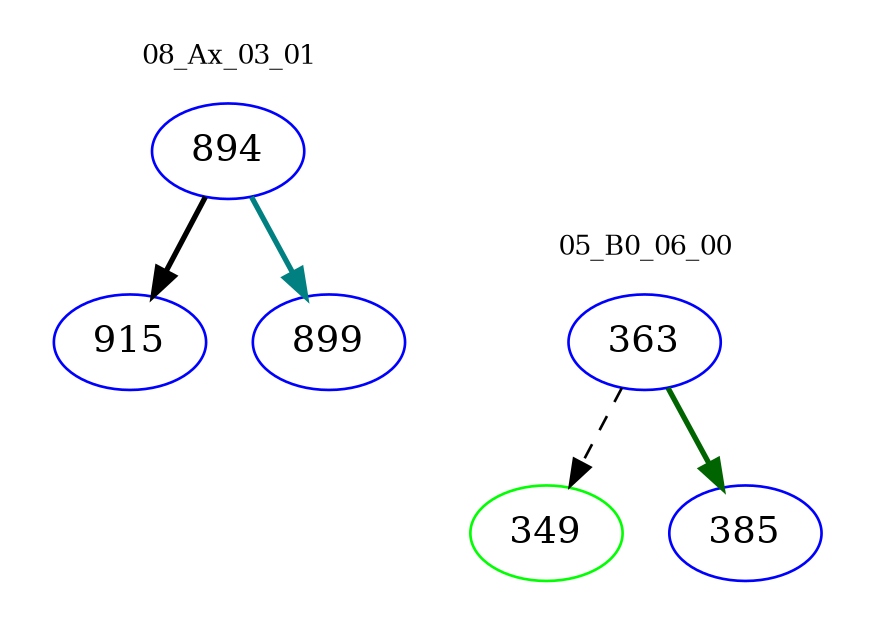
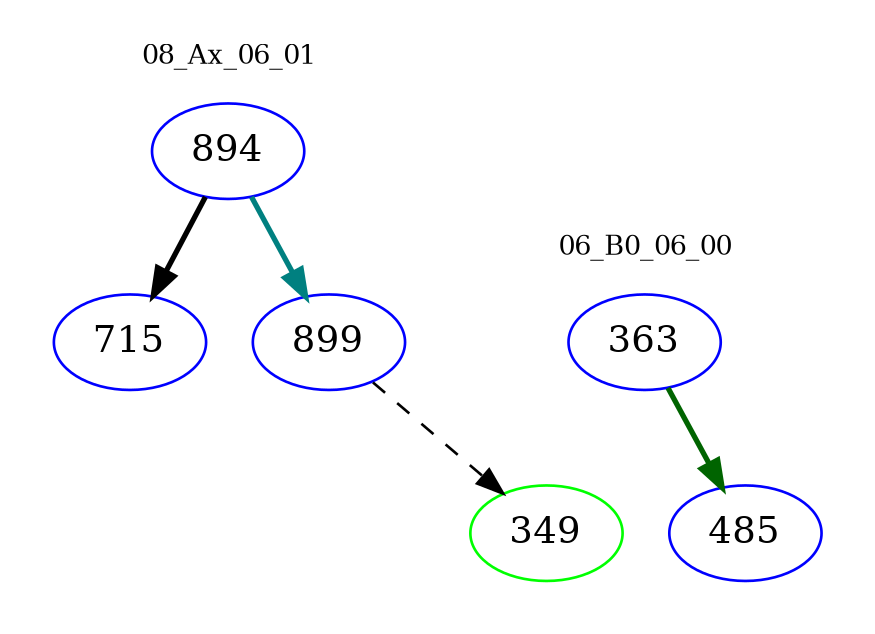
cluster "08_Ax_03_01": label "08_Ax_03_01" -> "08_Ax_06_01"
cluster "05_B0_06_00": label "05_B0_06_00" -> "06_B0_06_00"
node "915": label "915" -> "715"
edge "363" -> "349": now "899" -> "349"
node "385": label "385" -> "485"
